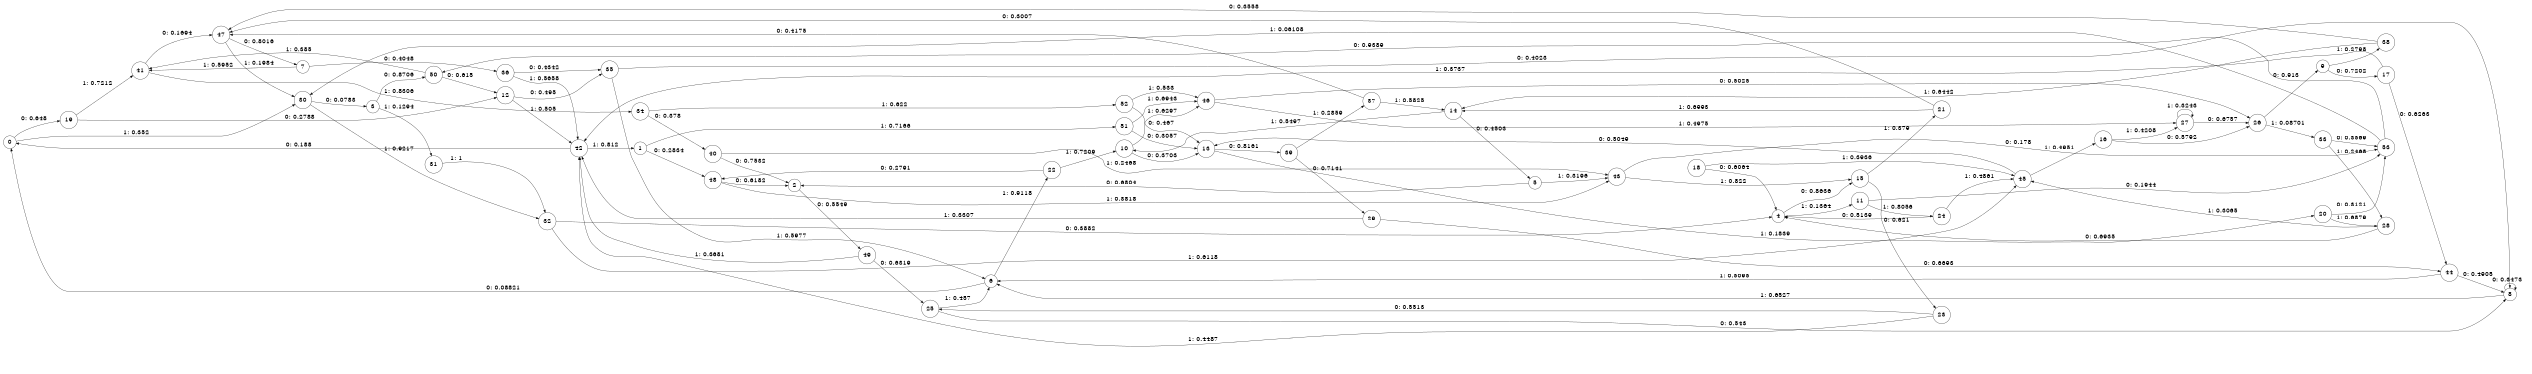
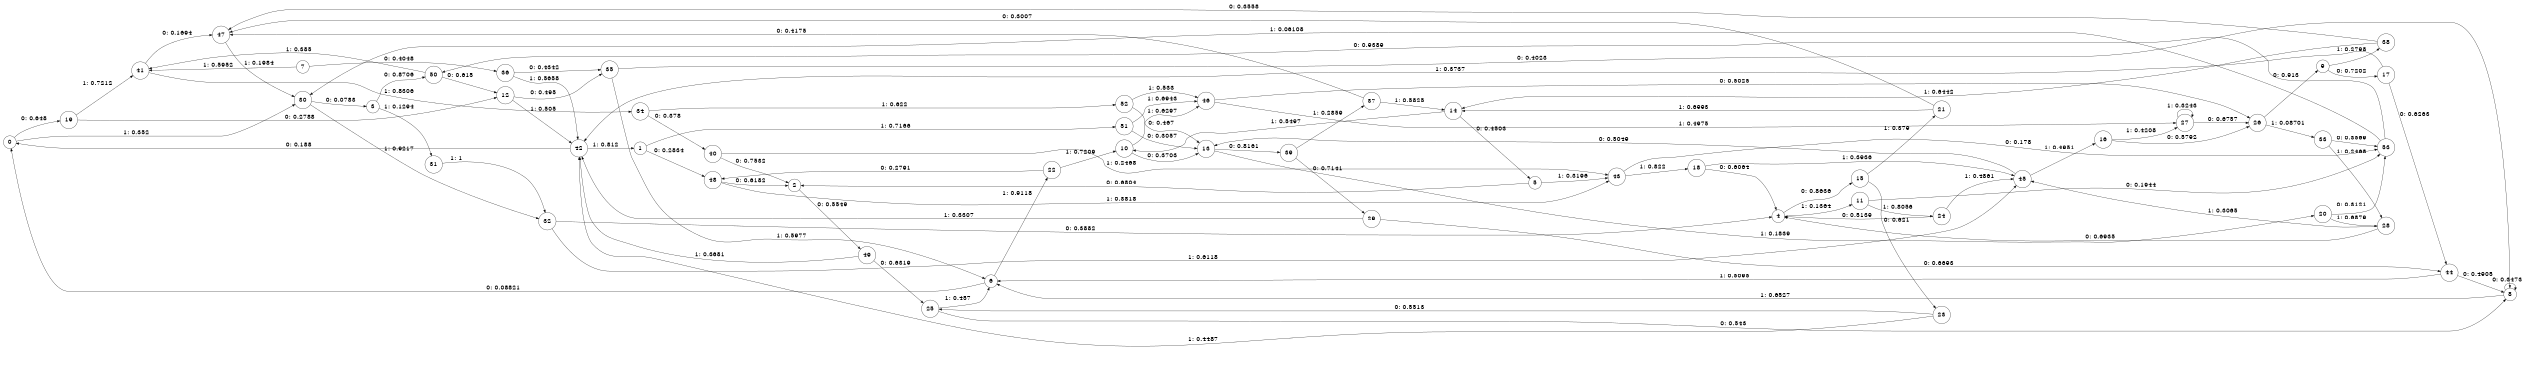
edge "47" -> "7": removed, label "0: 0.8016"
edge "43" -> "15": now "43" -> "18"
